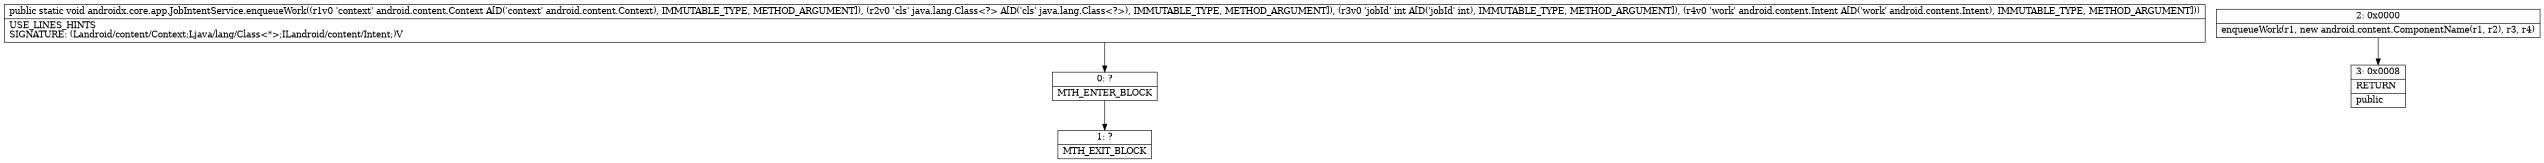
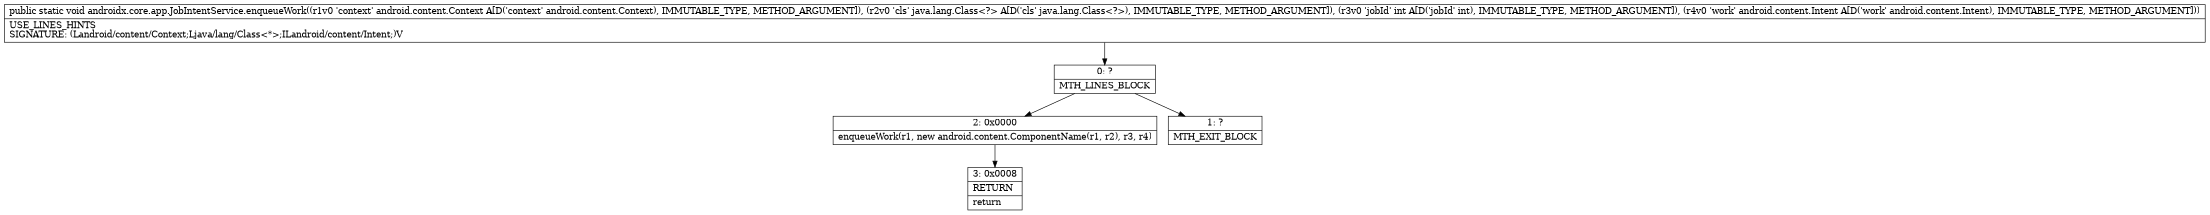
node "0: ?": text "MTH_ENTER_BLOCK" -> "MTH_LINES_BLOCK"
node "3: 0x0008": text "public" -> "return"
edge "0: ?" -> "2: 0x0000": added
